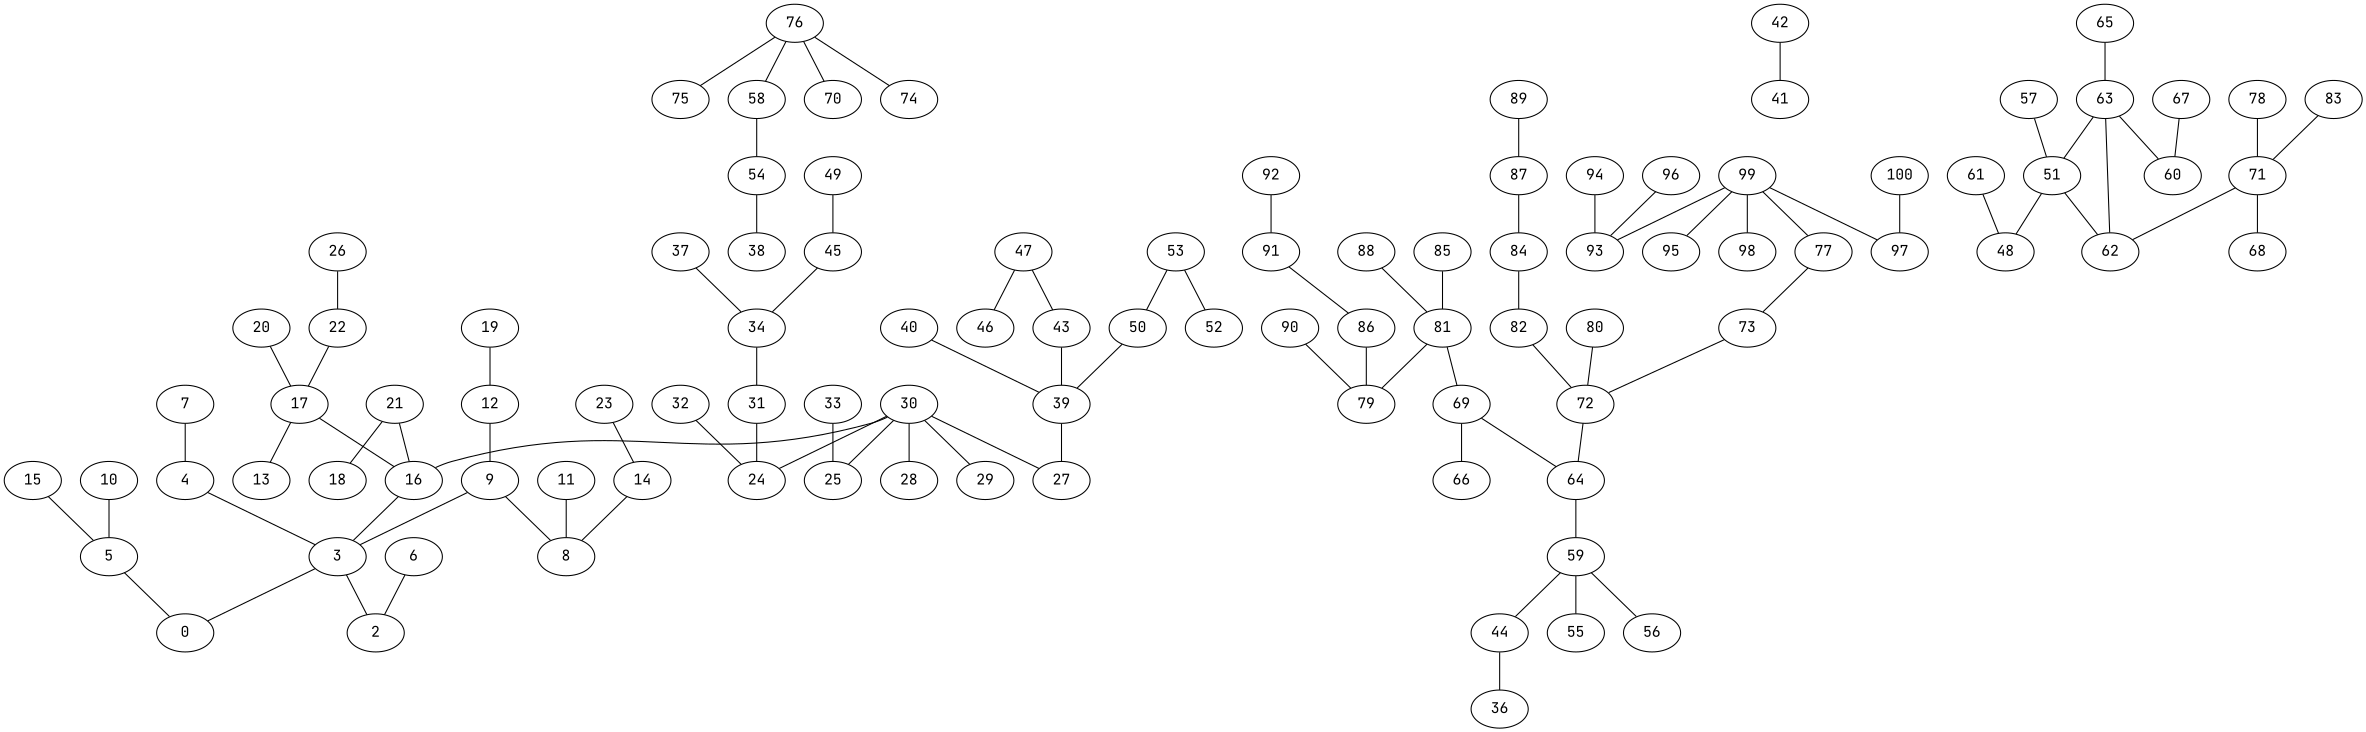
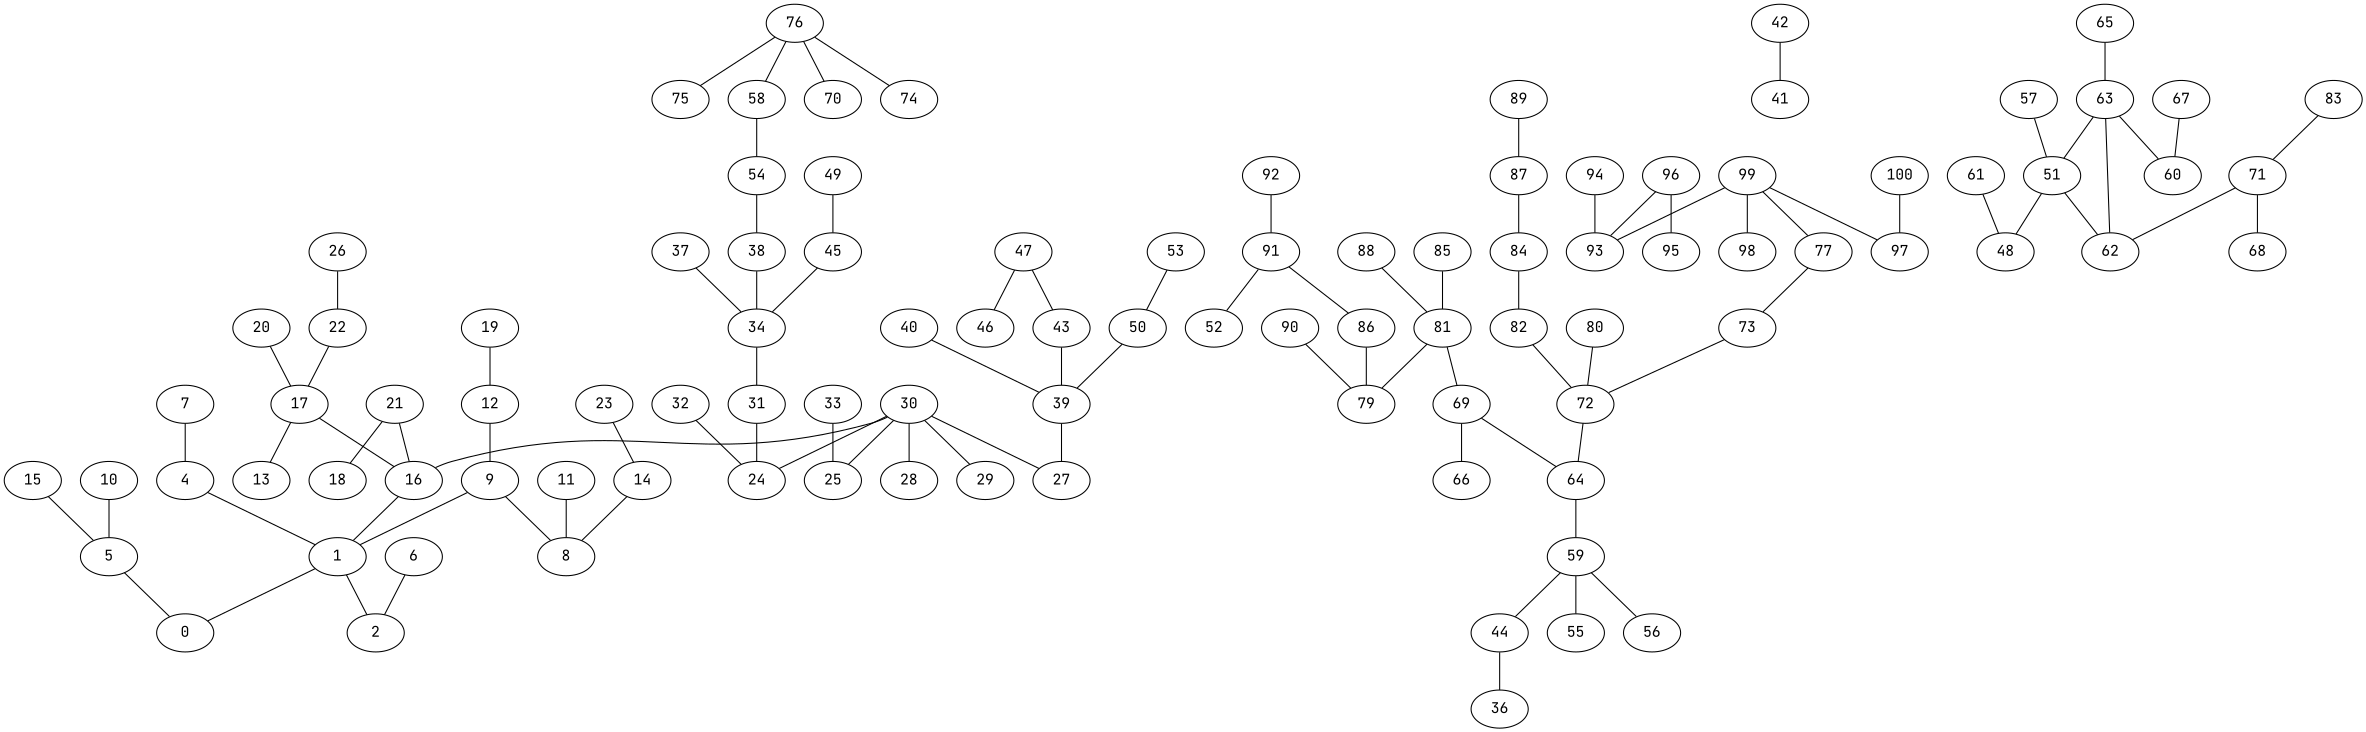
node "78": removed
edge "99" -- "95": now "96" -- "95"
edge "38" -- "34": added
edge "53" -- "52": now "91" -- "52"
node "3": label "3" -> "1"
